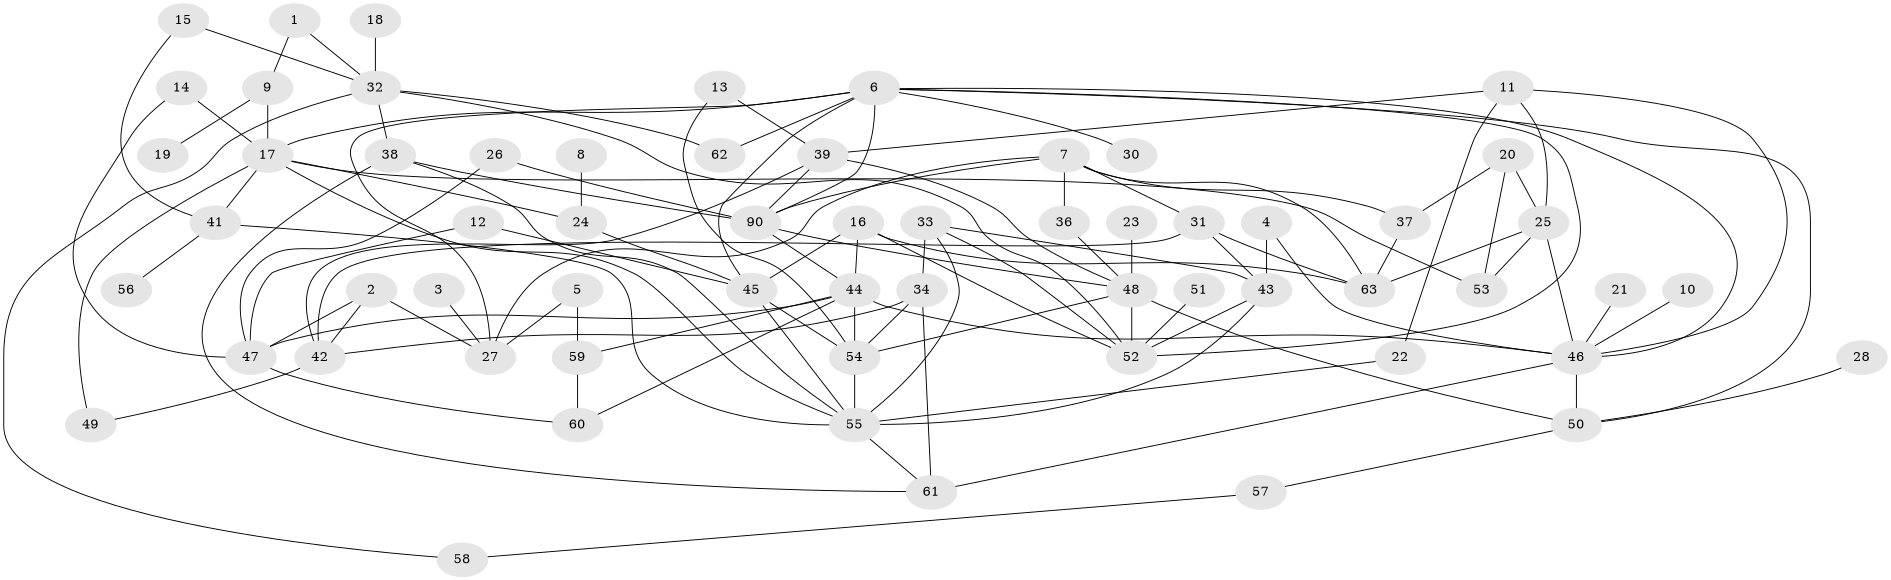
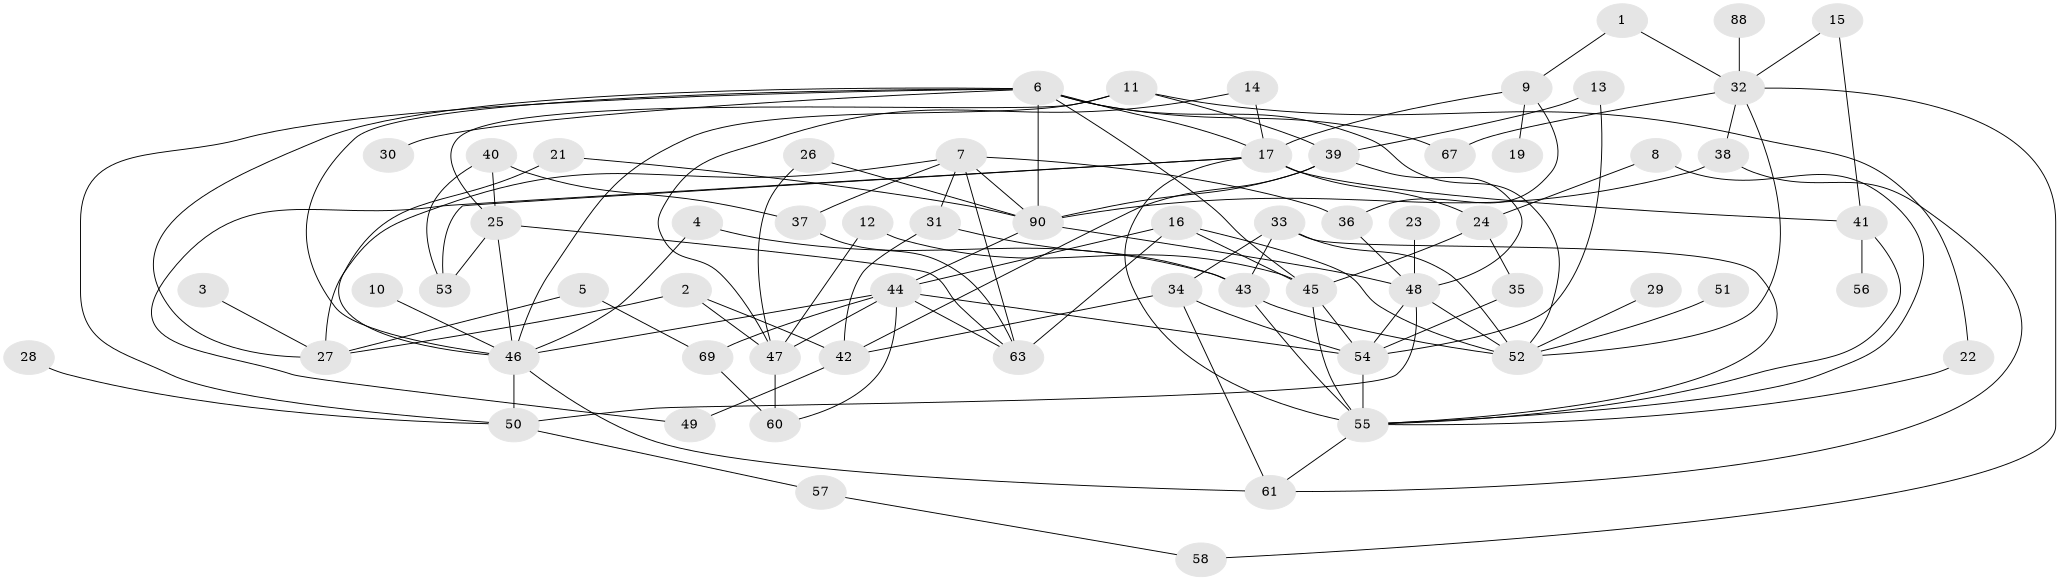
node "18": label "18" -> "88"
node "62": label "62" -> "67"
node "20": label "20" -> "40"
edge "21" -- "90": added
edge "9" -- "36": added
edge "31" -- "63": now "44" -- "63"
edge "38" -- "55": now "8" -- "55"
node "35": added
node "29": added
node "59": label "59" -> "69"
